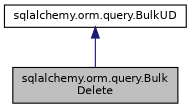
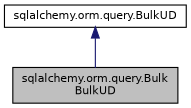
node "sqlalchemy.orm.query.Bulk Delete": label "sqlalchemy.orm.query.Bulk Delete" -> "sqlalchemy.orm.query.Bulk BulkUD"
